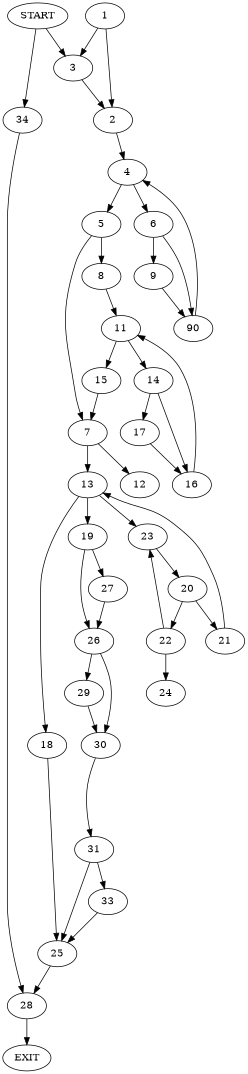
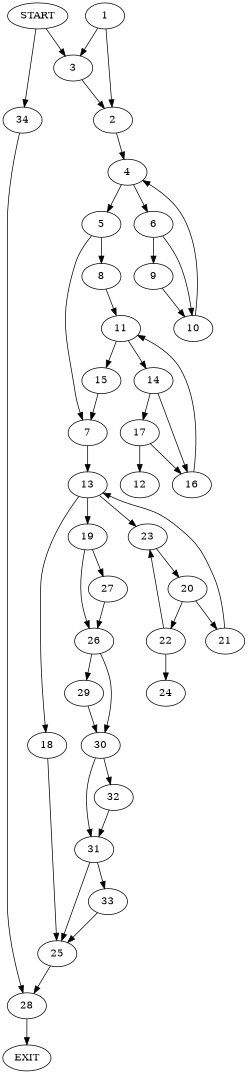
node "90": label "90" -> "10"
edge "7" -> "12": now "17" -> "12"
node "32": added
